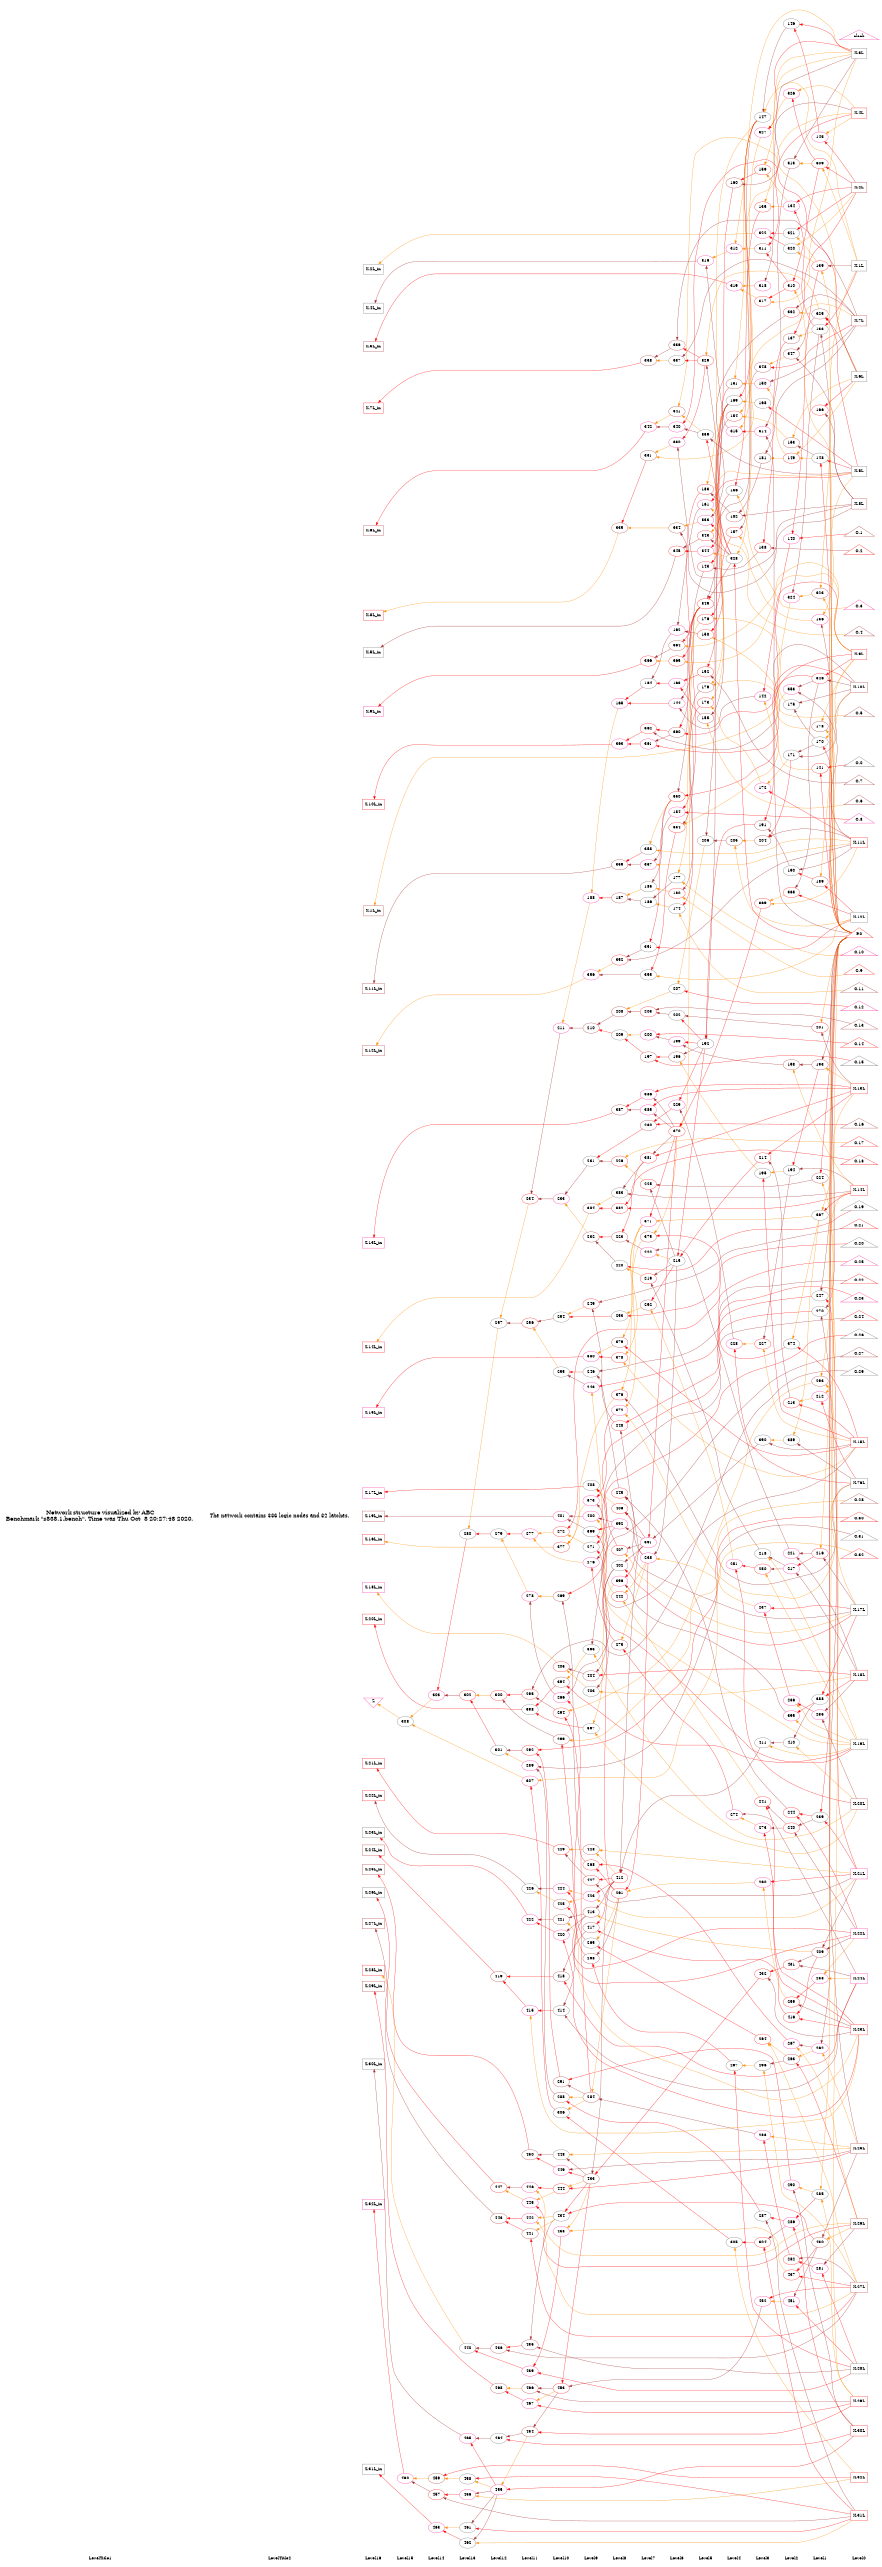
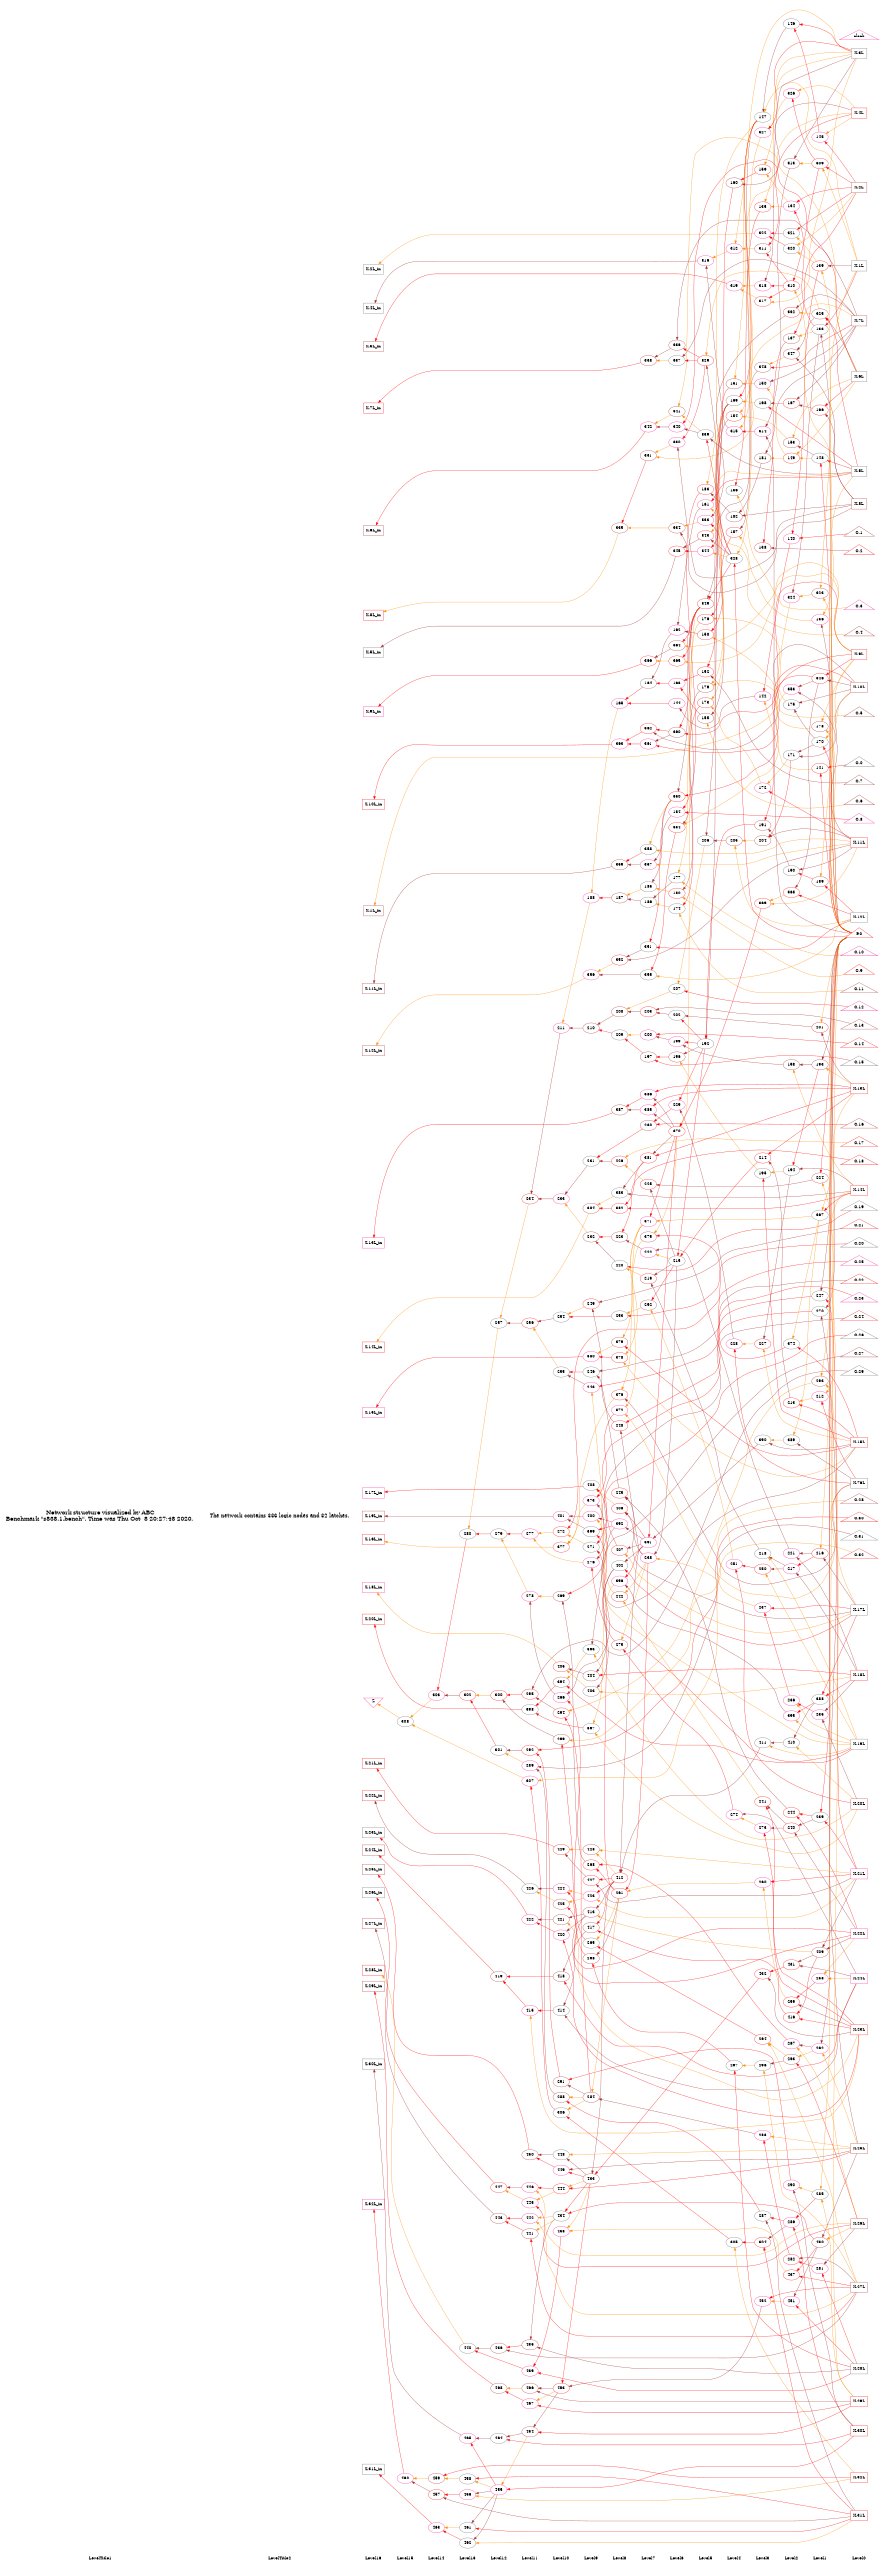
edge "310" -> "318": added
node "167": added
node "143": removed
